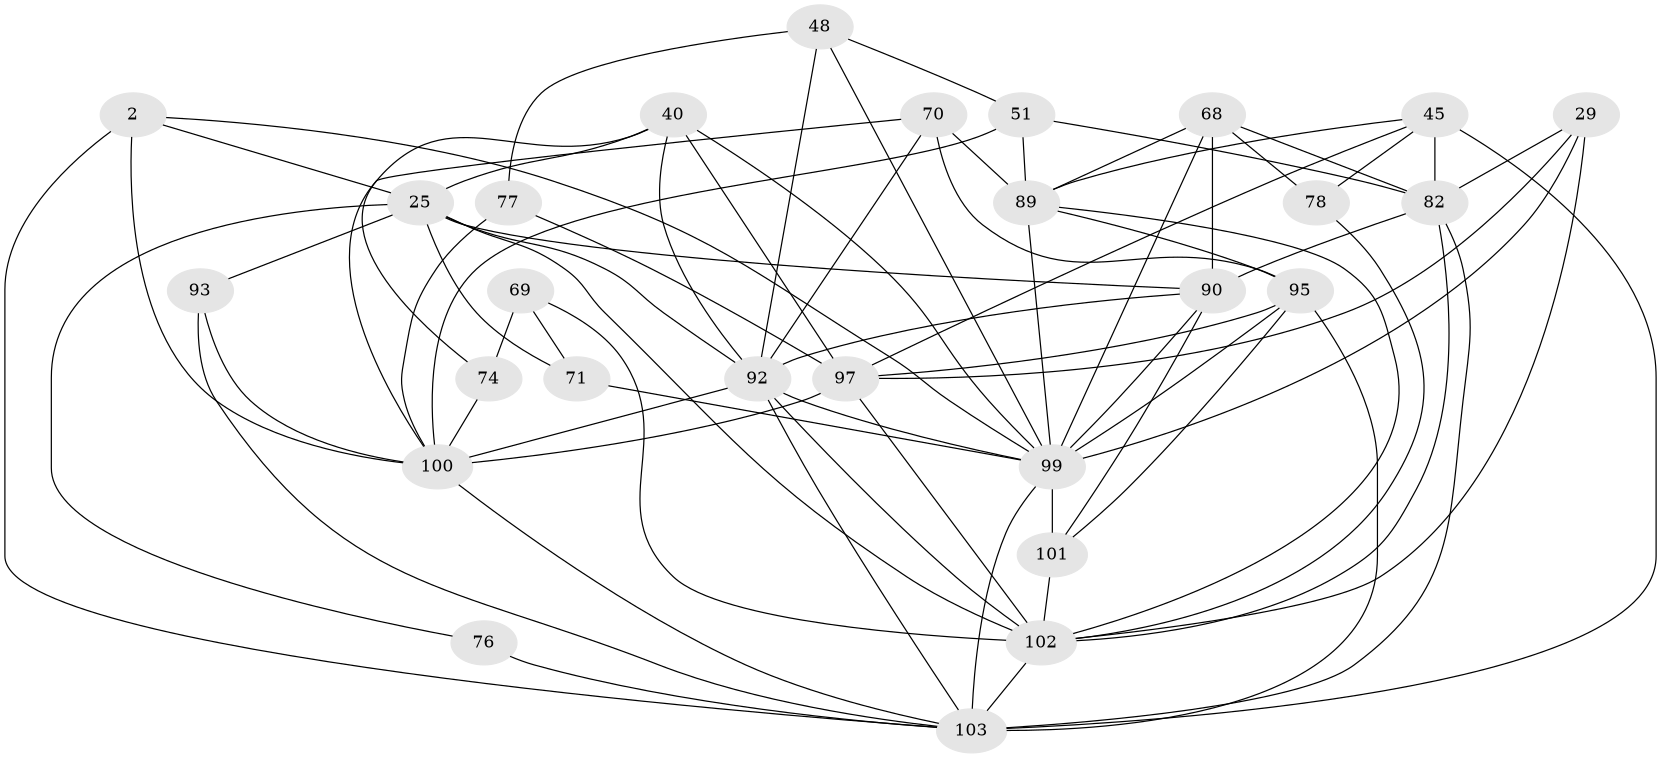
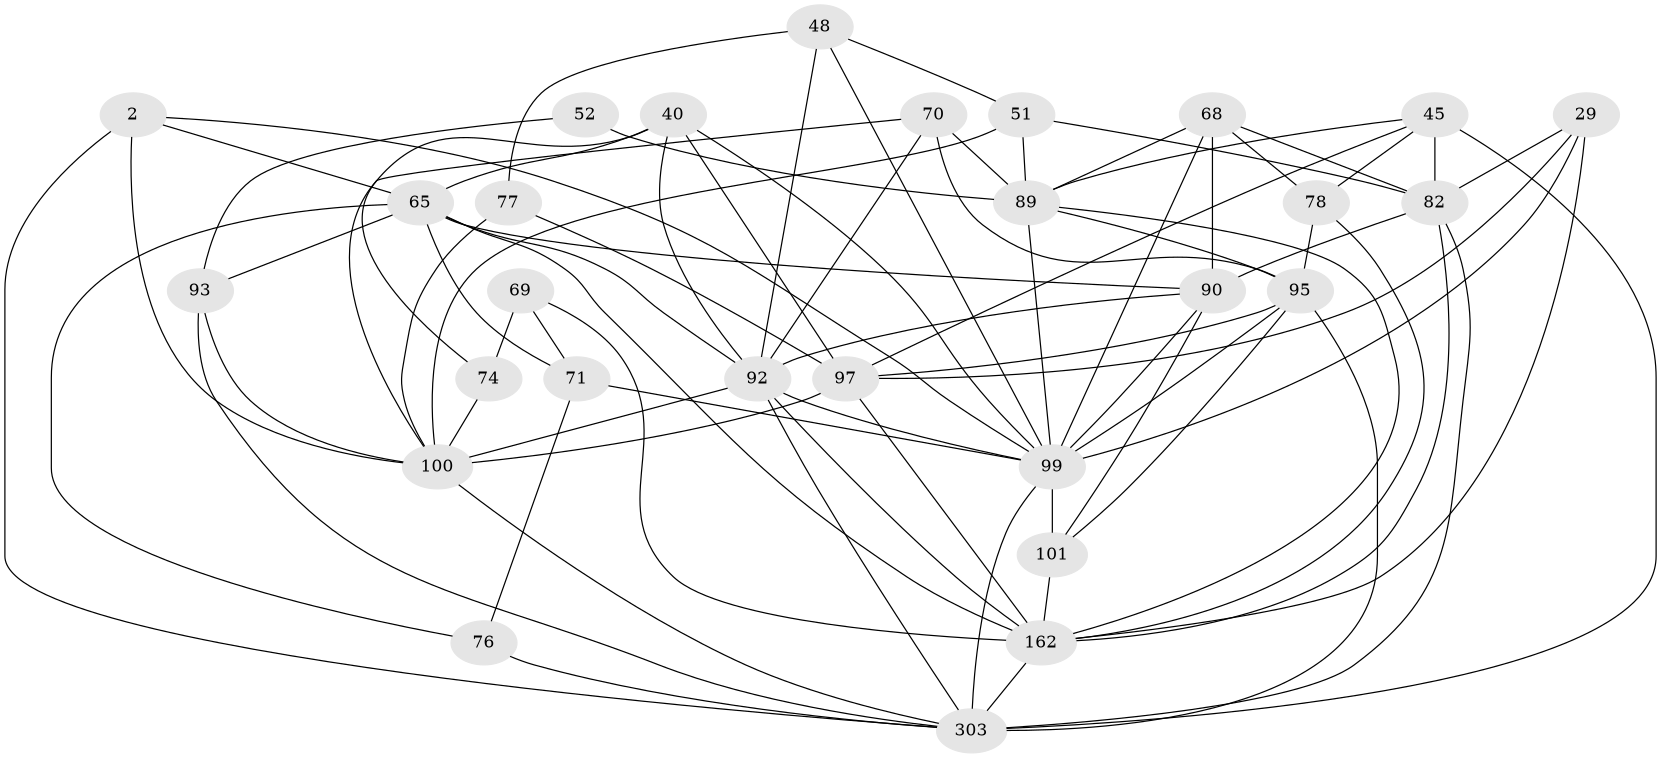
node "52": added
node "25": label "25" -> "65"
edge "78" -- "95": added
edge "71" -- "76": added
node "102": label "102" -> "162"
node "103": label "103" -> "303"
